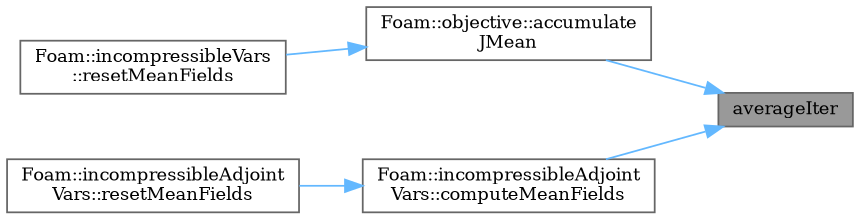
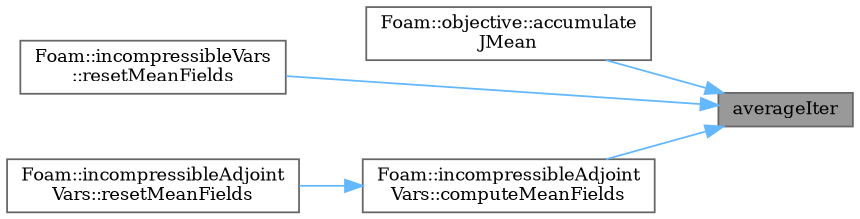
edge "Foam::incompressibleVars ::resetMeanFields" -> "Foam::objective::accumulate JMean": now "Foam::incompressibleVars ::resetMeanFields" -> "averageIter"
